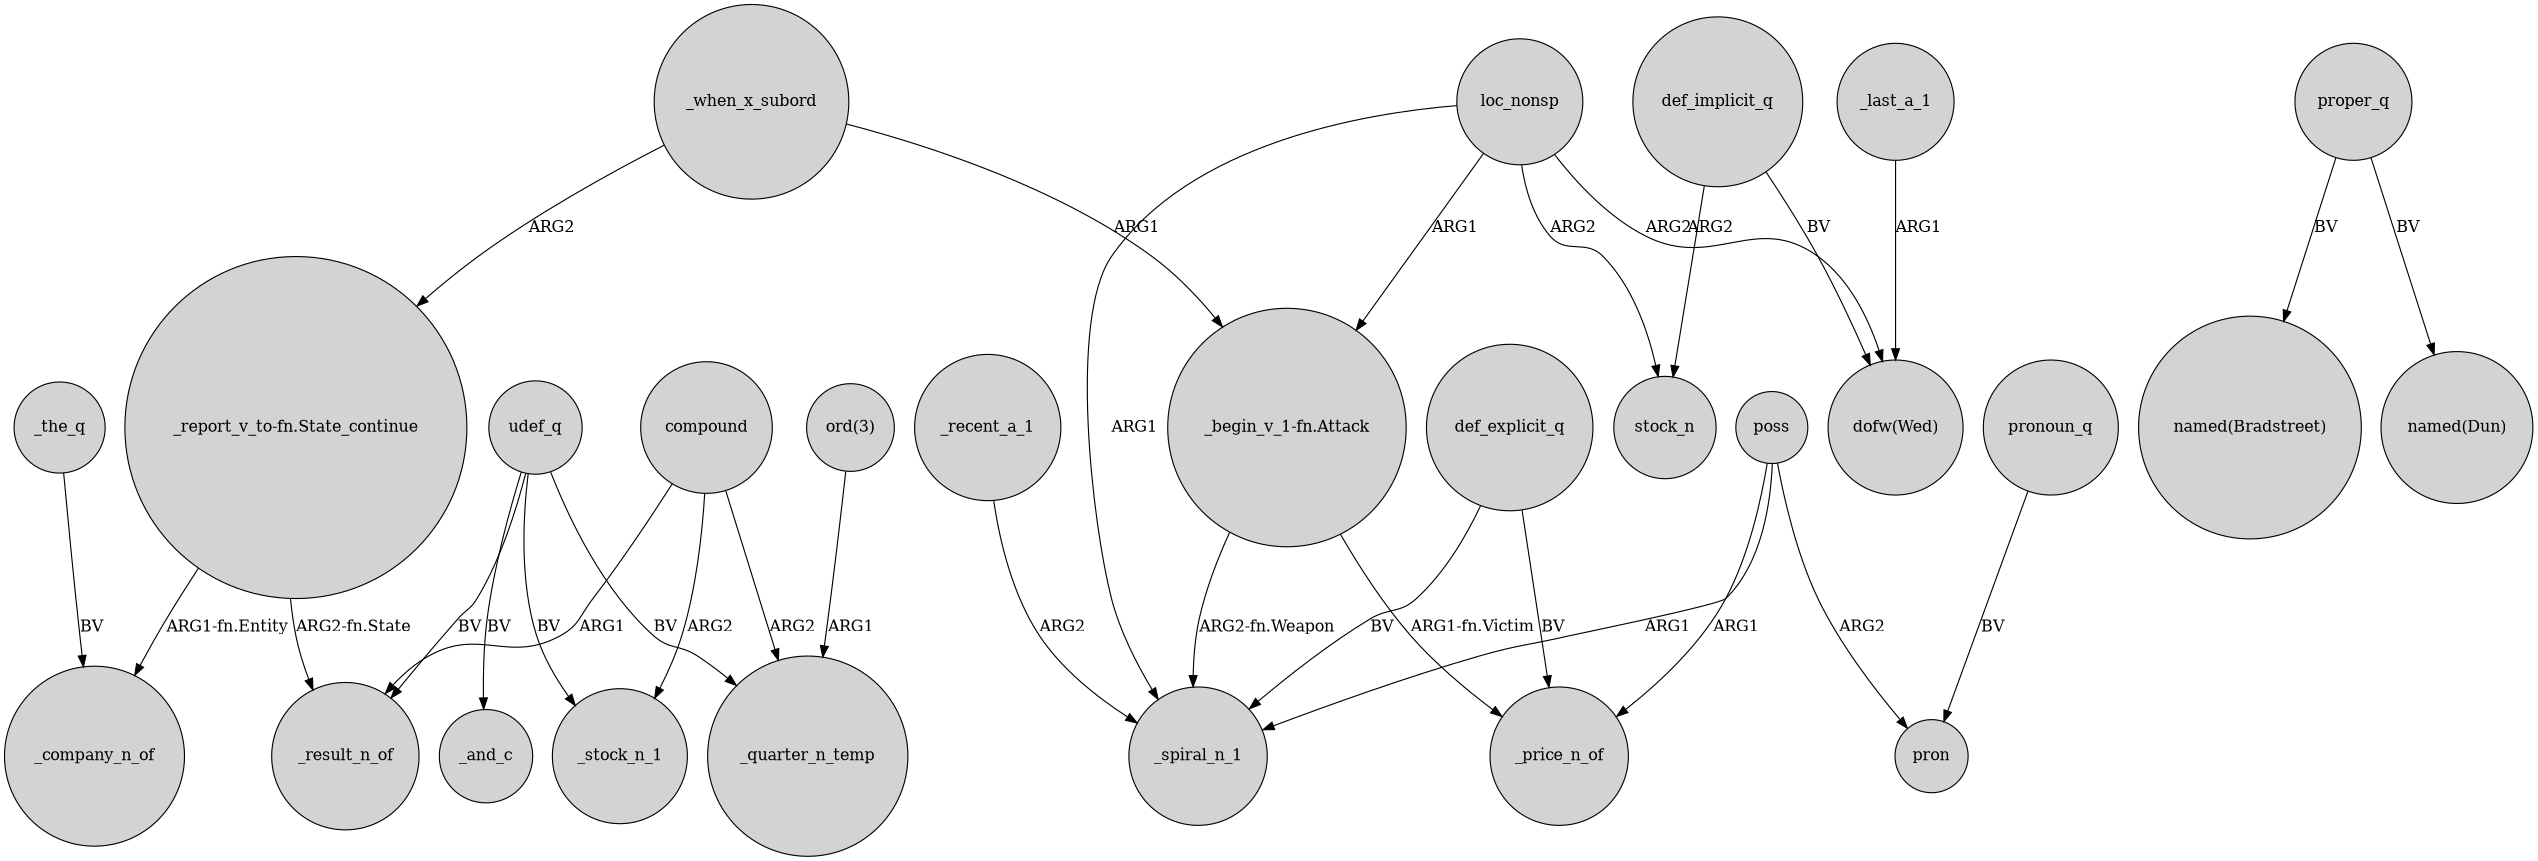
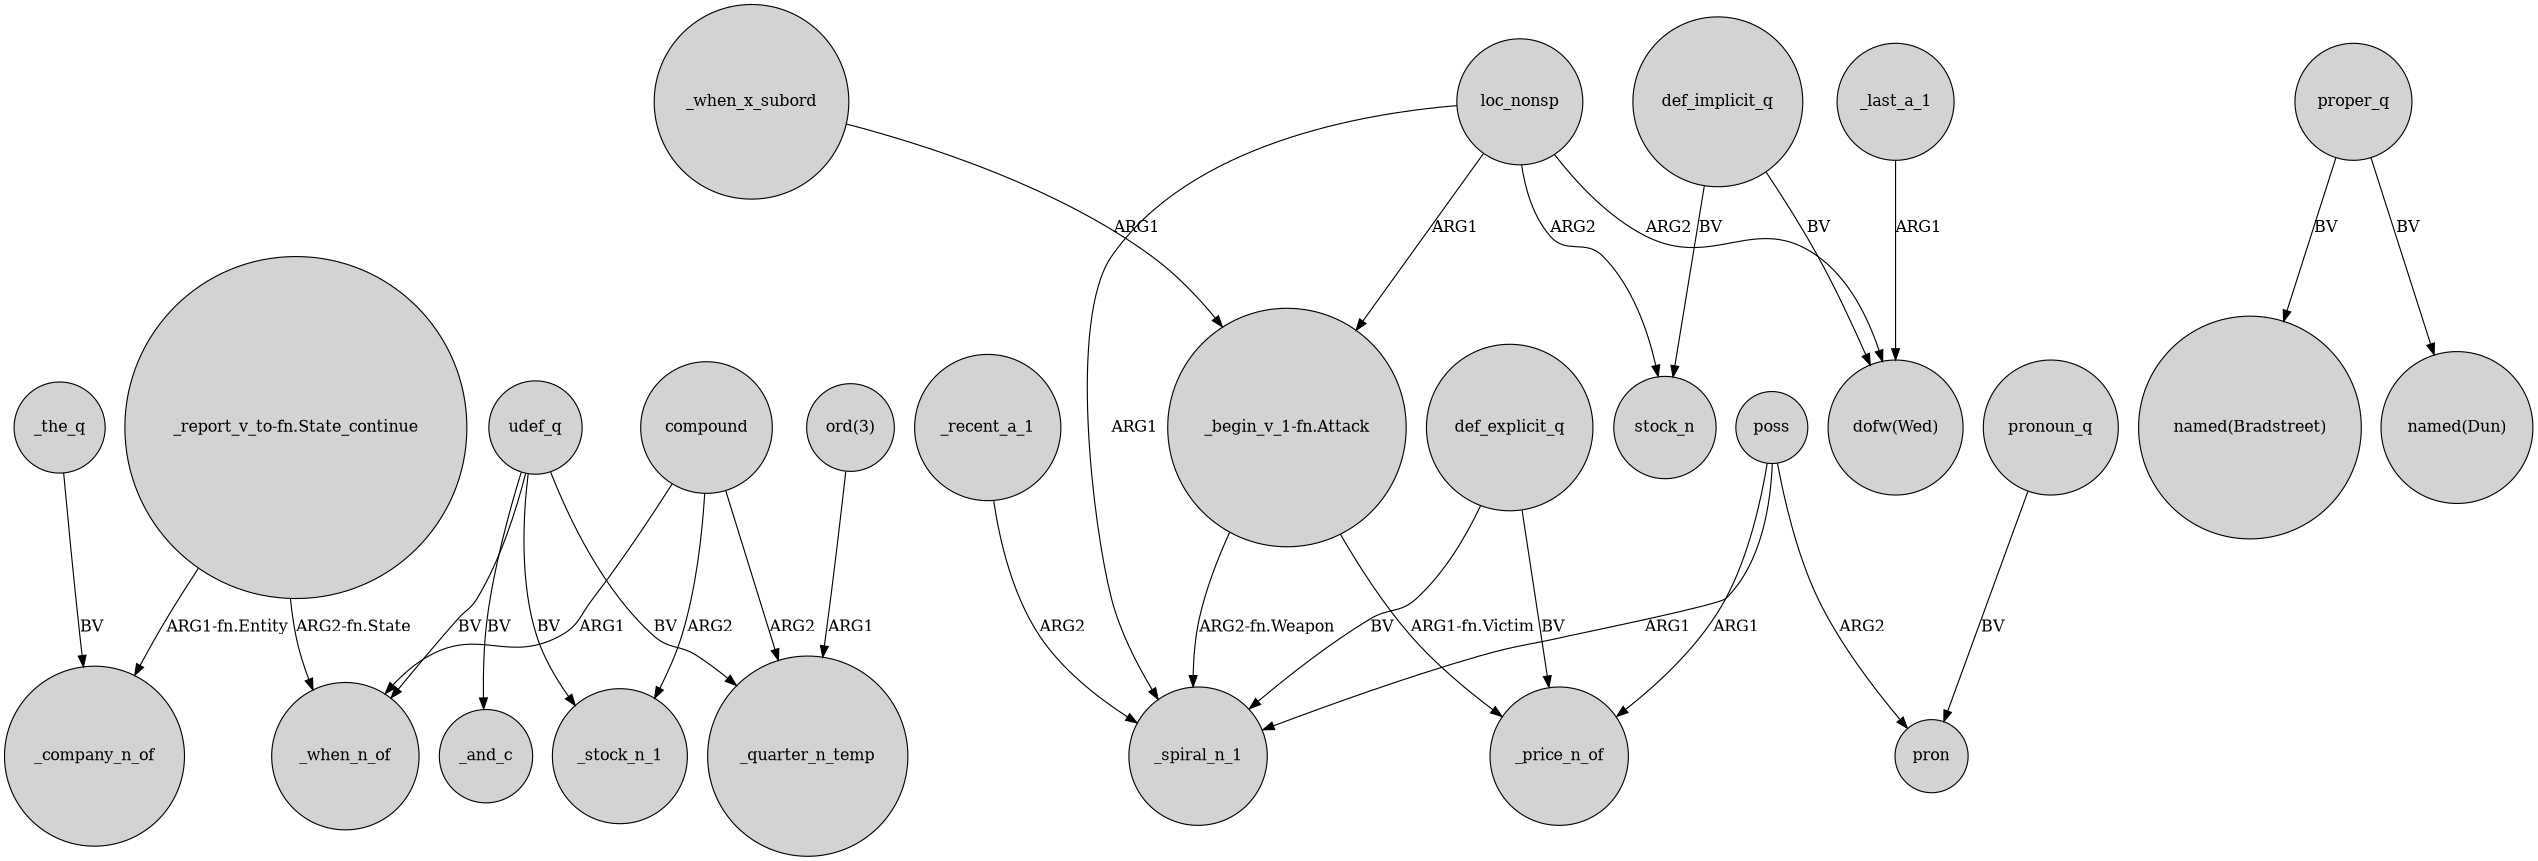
edge "_when_x_subord" -> "_report_v_to-fn.State_continue": removed, label "ARG2"
edge "def_implicit_q" -> "stock_n": label "ARG2" -> "BV"
node "_result_n_of": label "_result_n_of" -> "_when_n_of"
